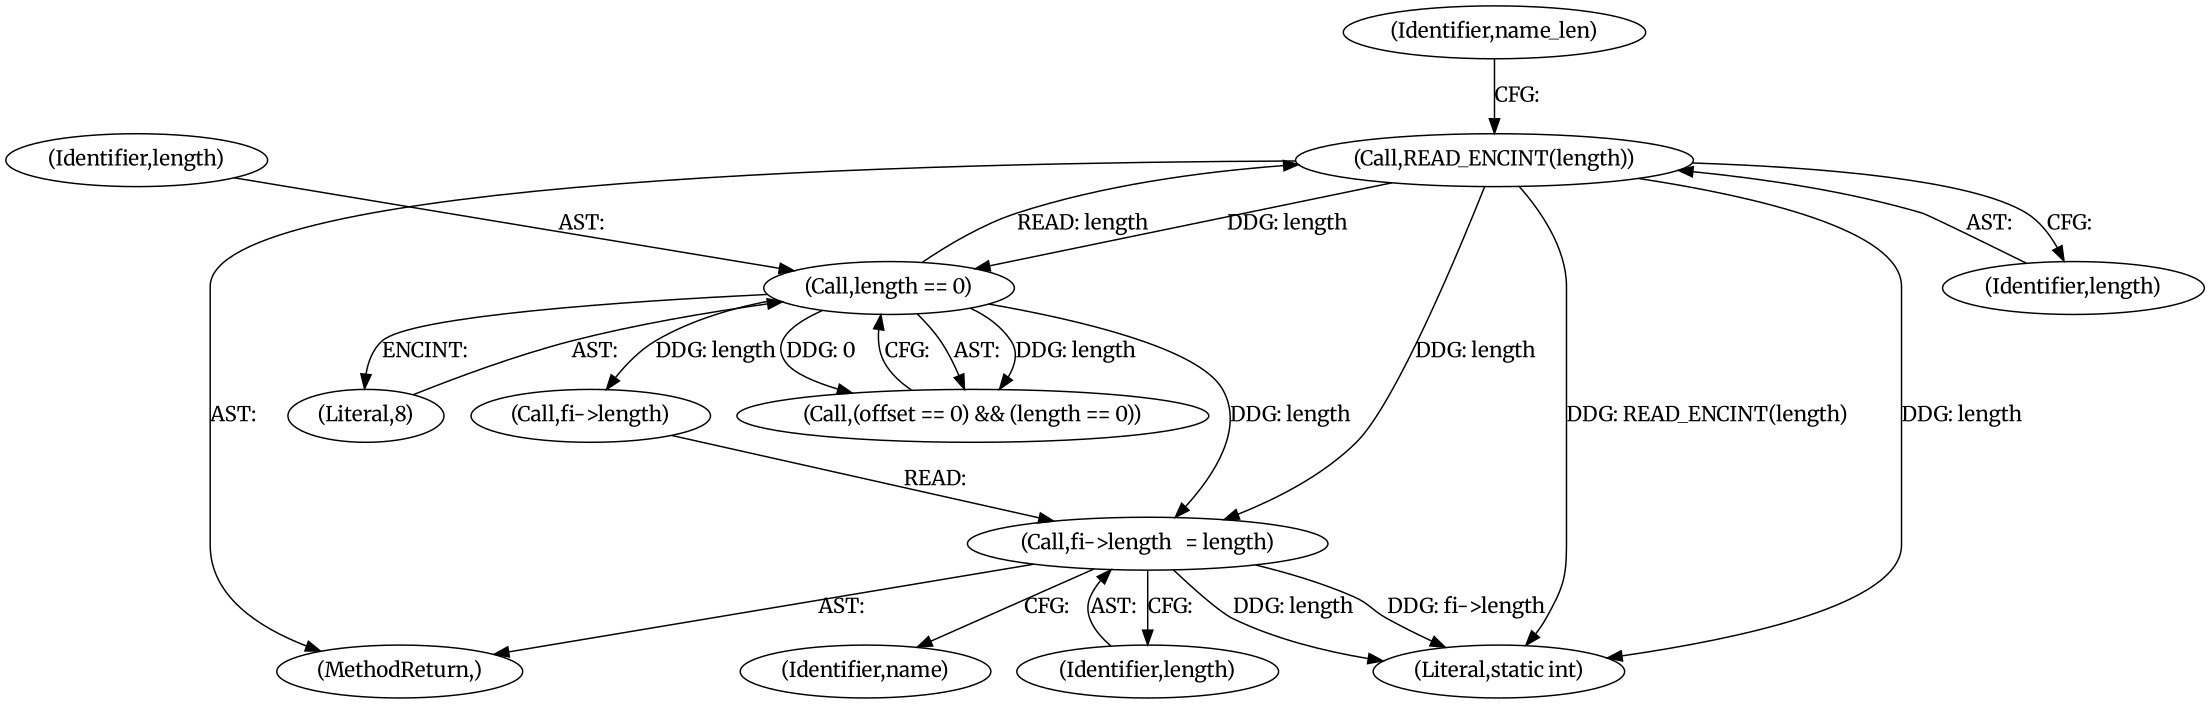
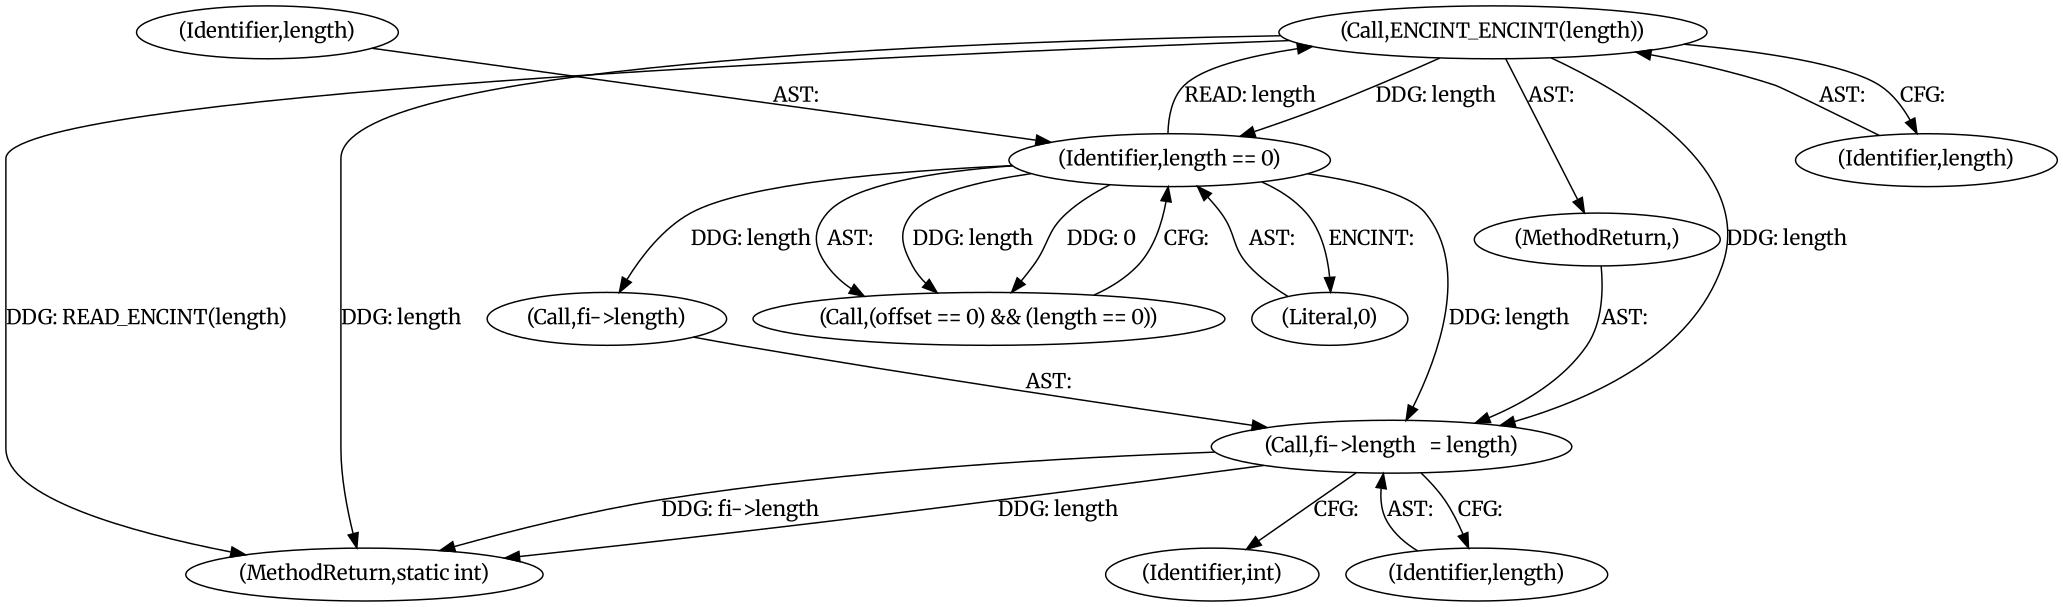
node "(Identifier,name_len)": removed
node "(Call,READ_ENCINT(length))": label "(Call,READ_ENCINT(length))" -> "(Call,ENCINT_ENCINT(length))"
node "(Call,length == 0)": label "(Call,length == 0)" -> "(Identifier,length == 0)"
node "(Literal,8)": label "(Literal,8)" -> "(Literal,0)"
edge "(Call,fi->length)" -> "(Call,fi->length   = length)": label "READ: " -> "AST: "
edge "(Call,fi->length   = length)" -> "(MethodReturn,)": reversed
node "(Identifier,name)": label "(Identifier,name)" -> "(Identifier,int)"
node "(Literal,static int)": label "(Literal,static int)" -> "(MethodReturn,static int)"
